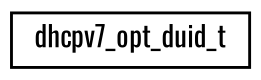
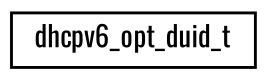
node "dhcpv7_opt_duid_t": label "dhcpv7_opt_duid_t" -> "dhcpv6_opt_duid_t"
